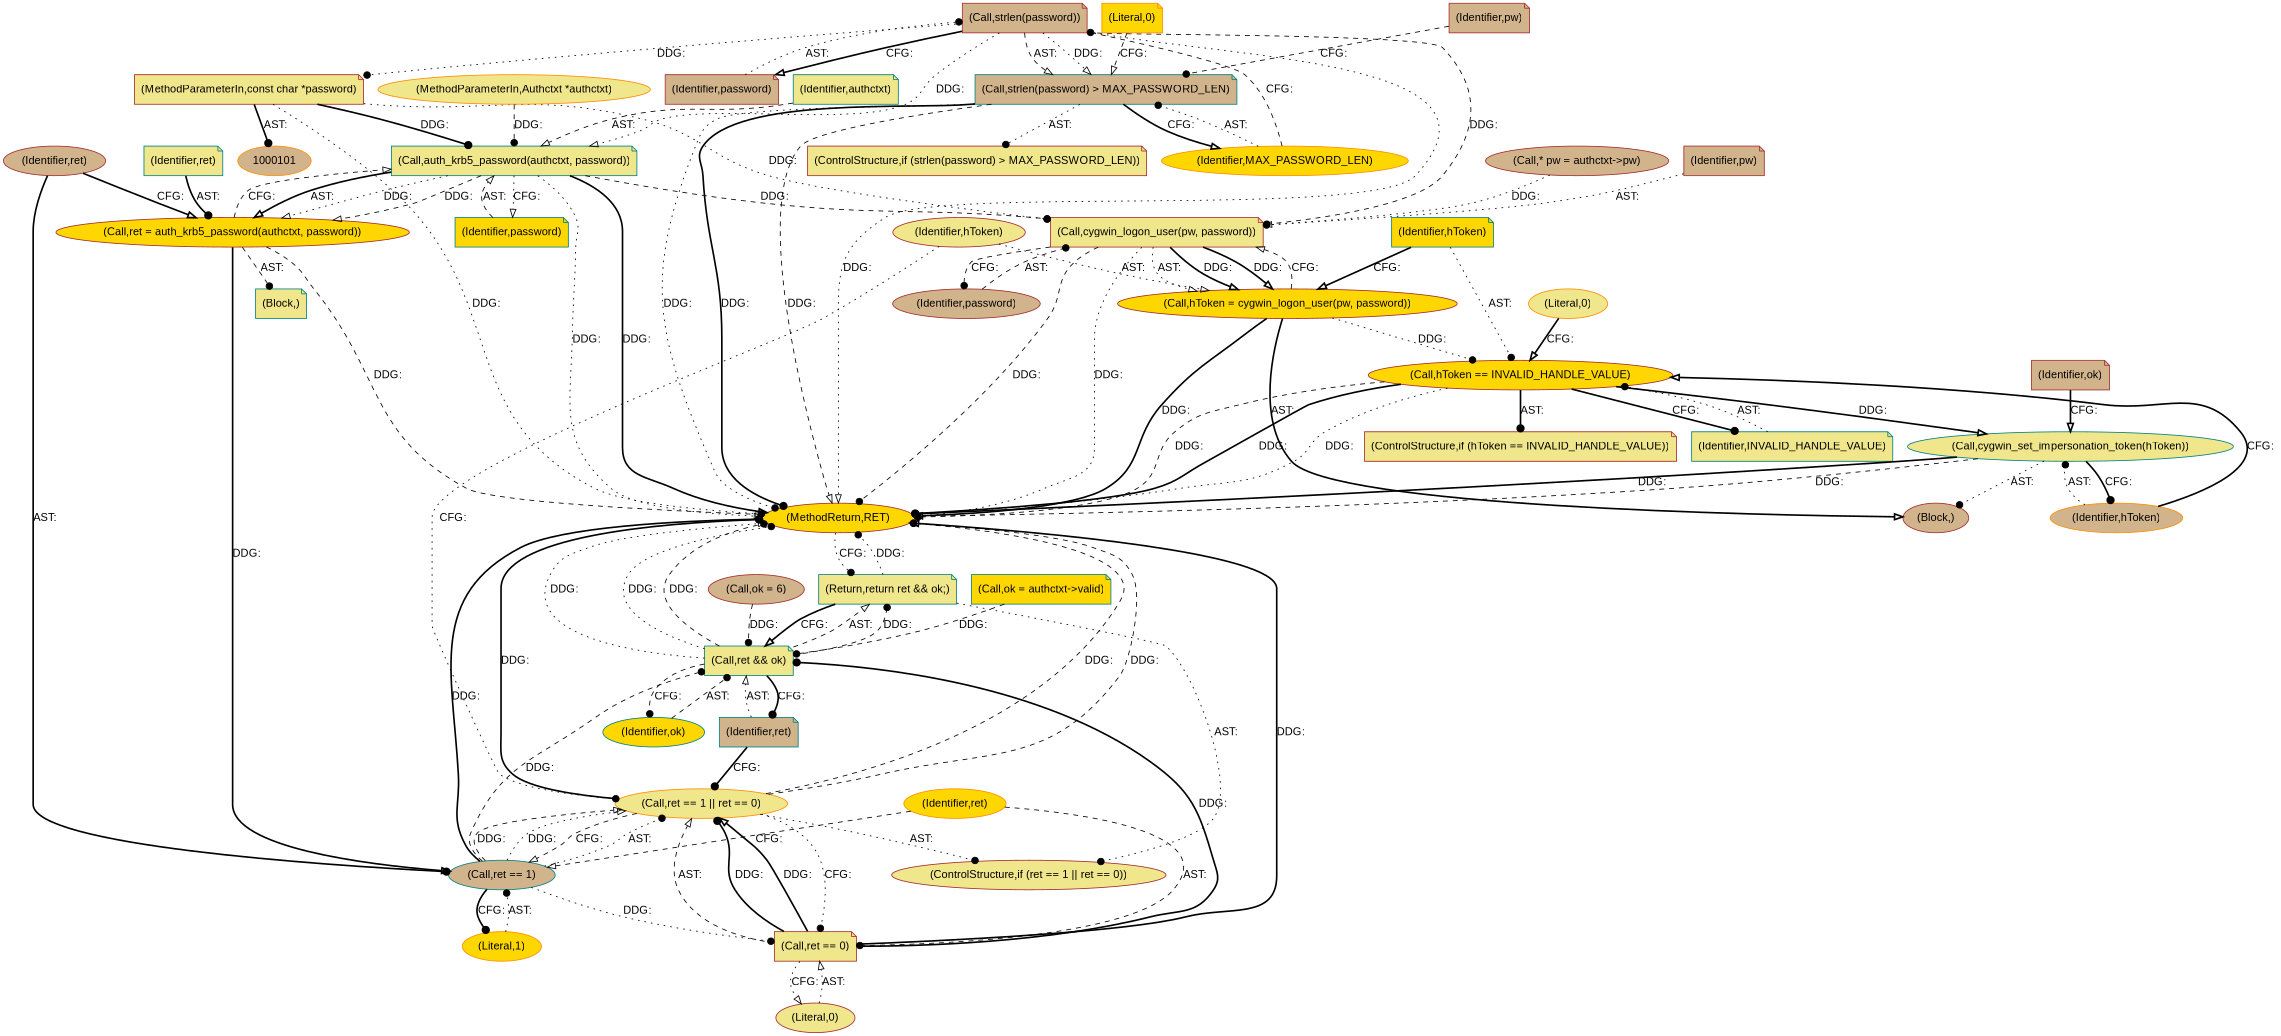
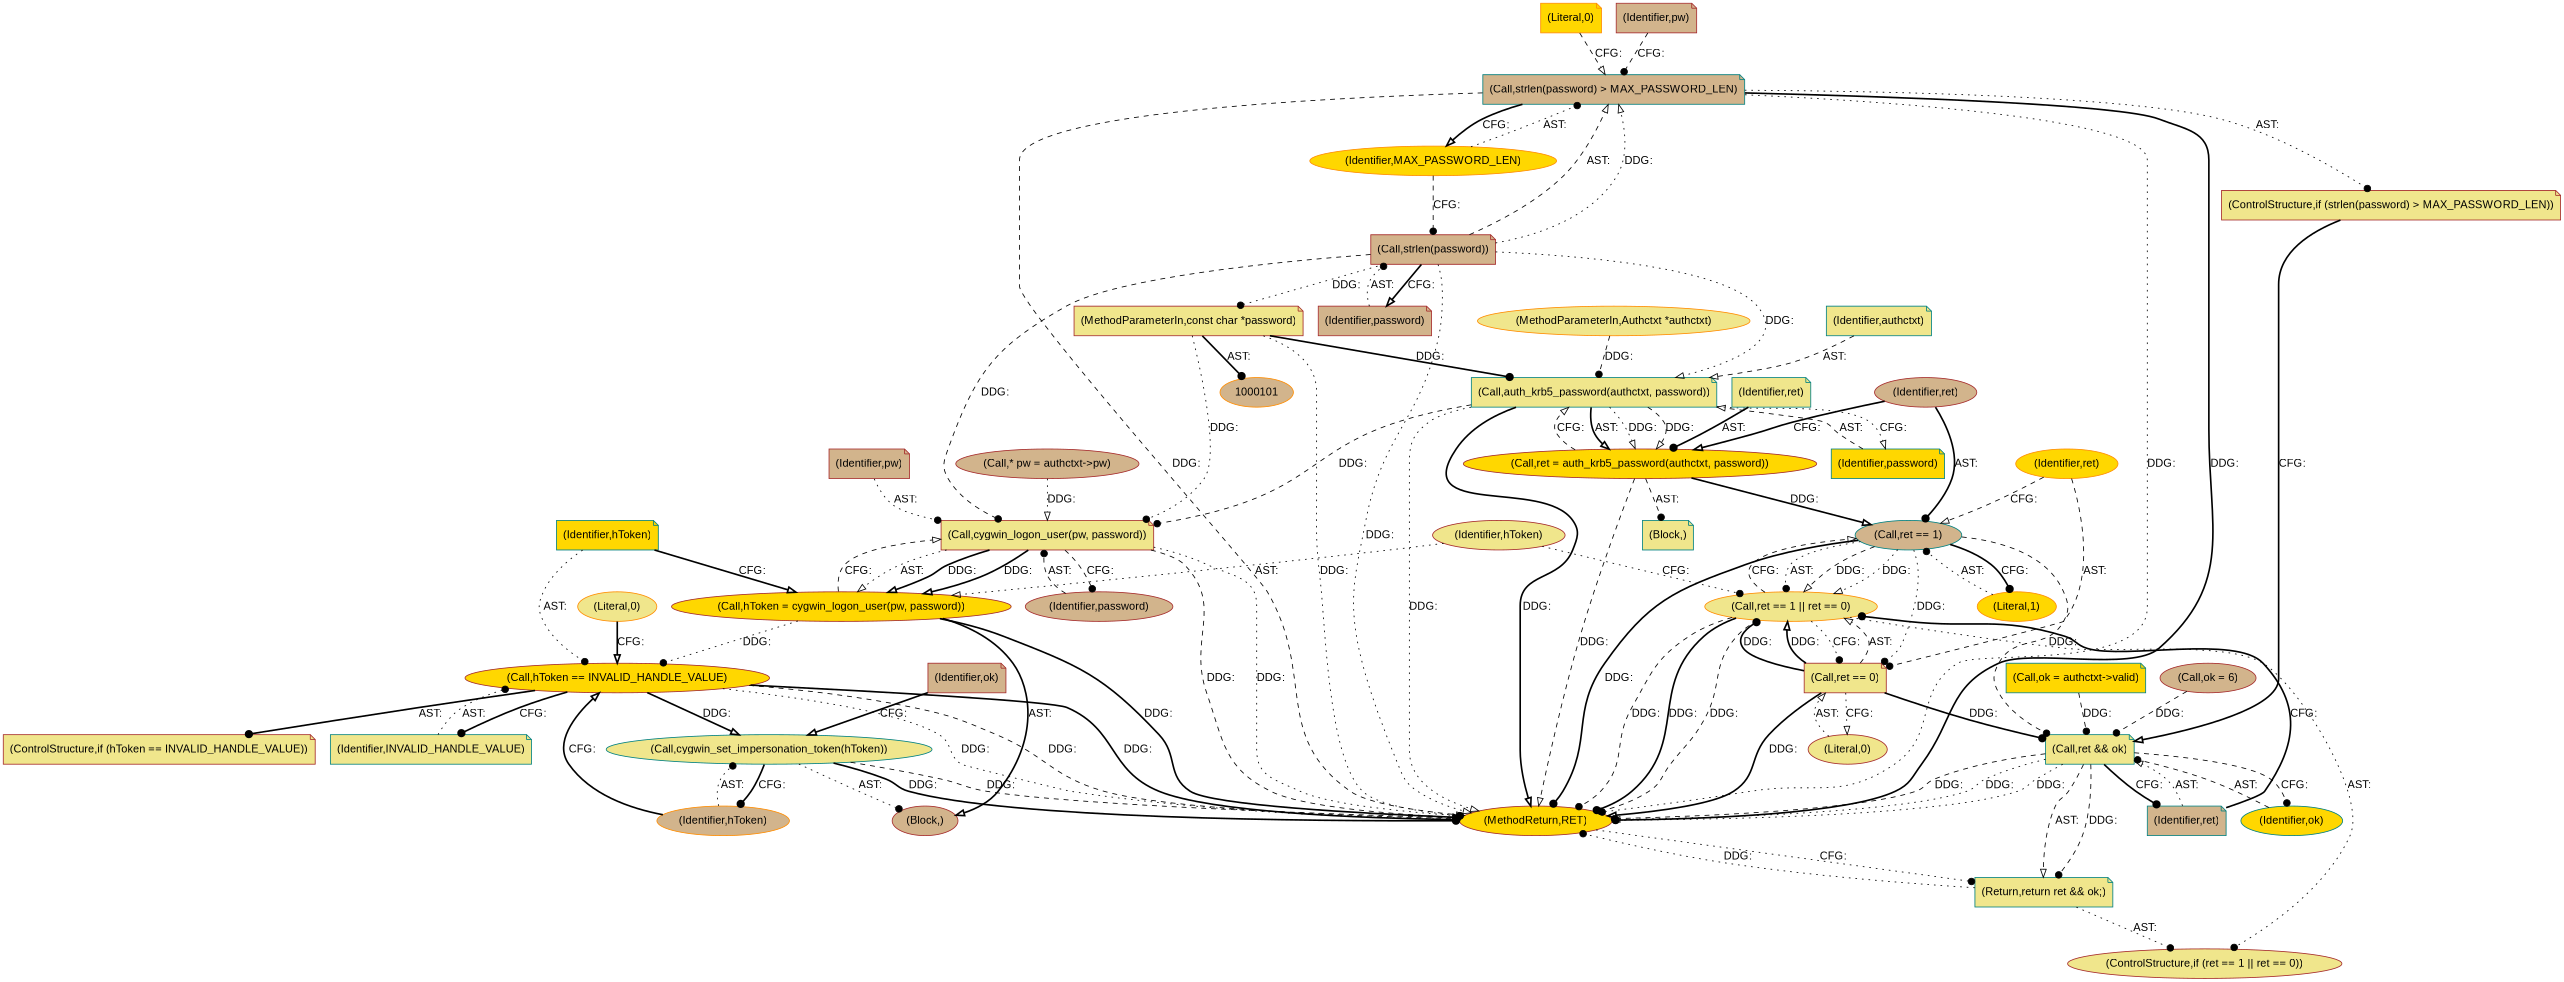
edge "(Return,return ret && ok;)" -> "(Call,ret && ok)": now "(ControlStructure,if (strlen(password) > MAX_PASSWORD_LEN))" -> "(Call,ret && ok)"
